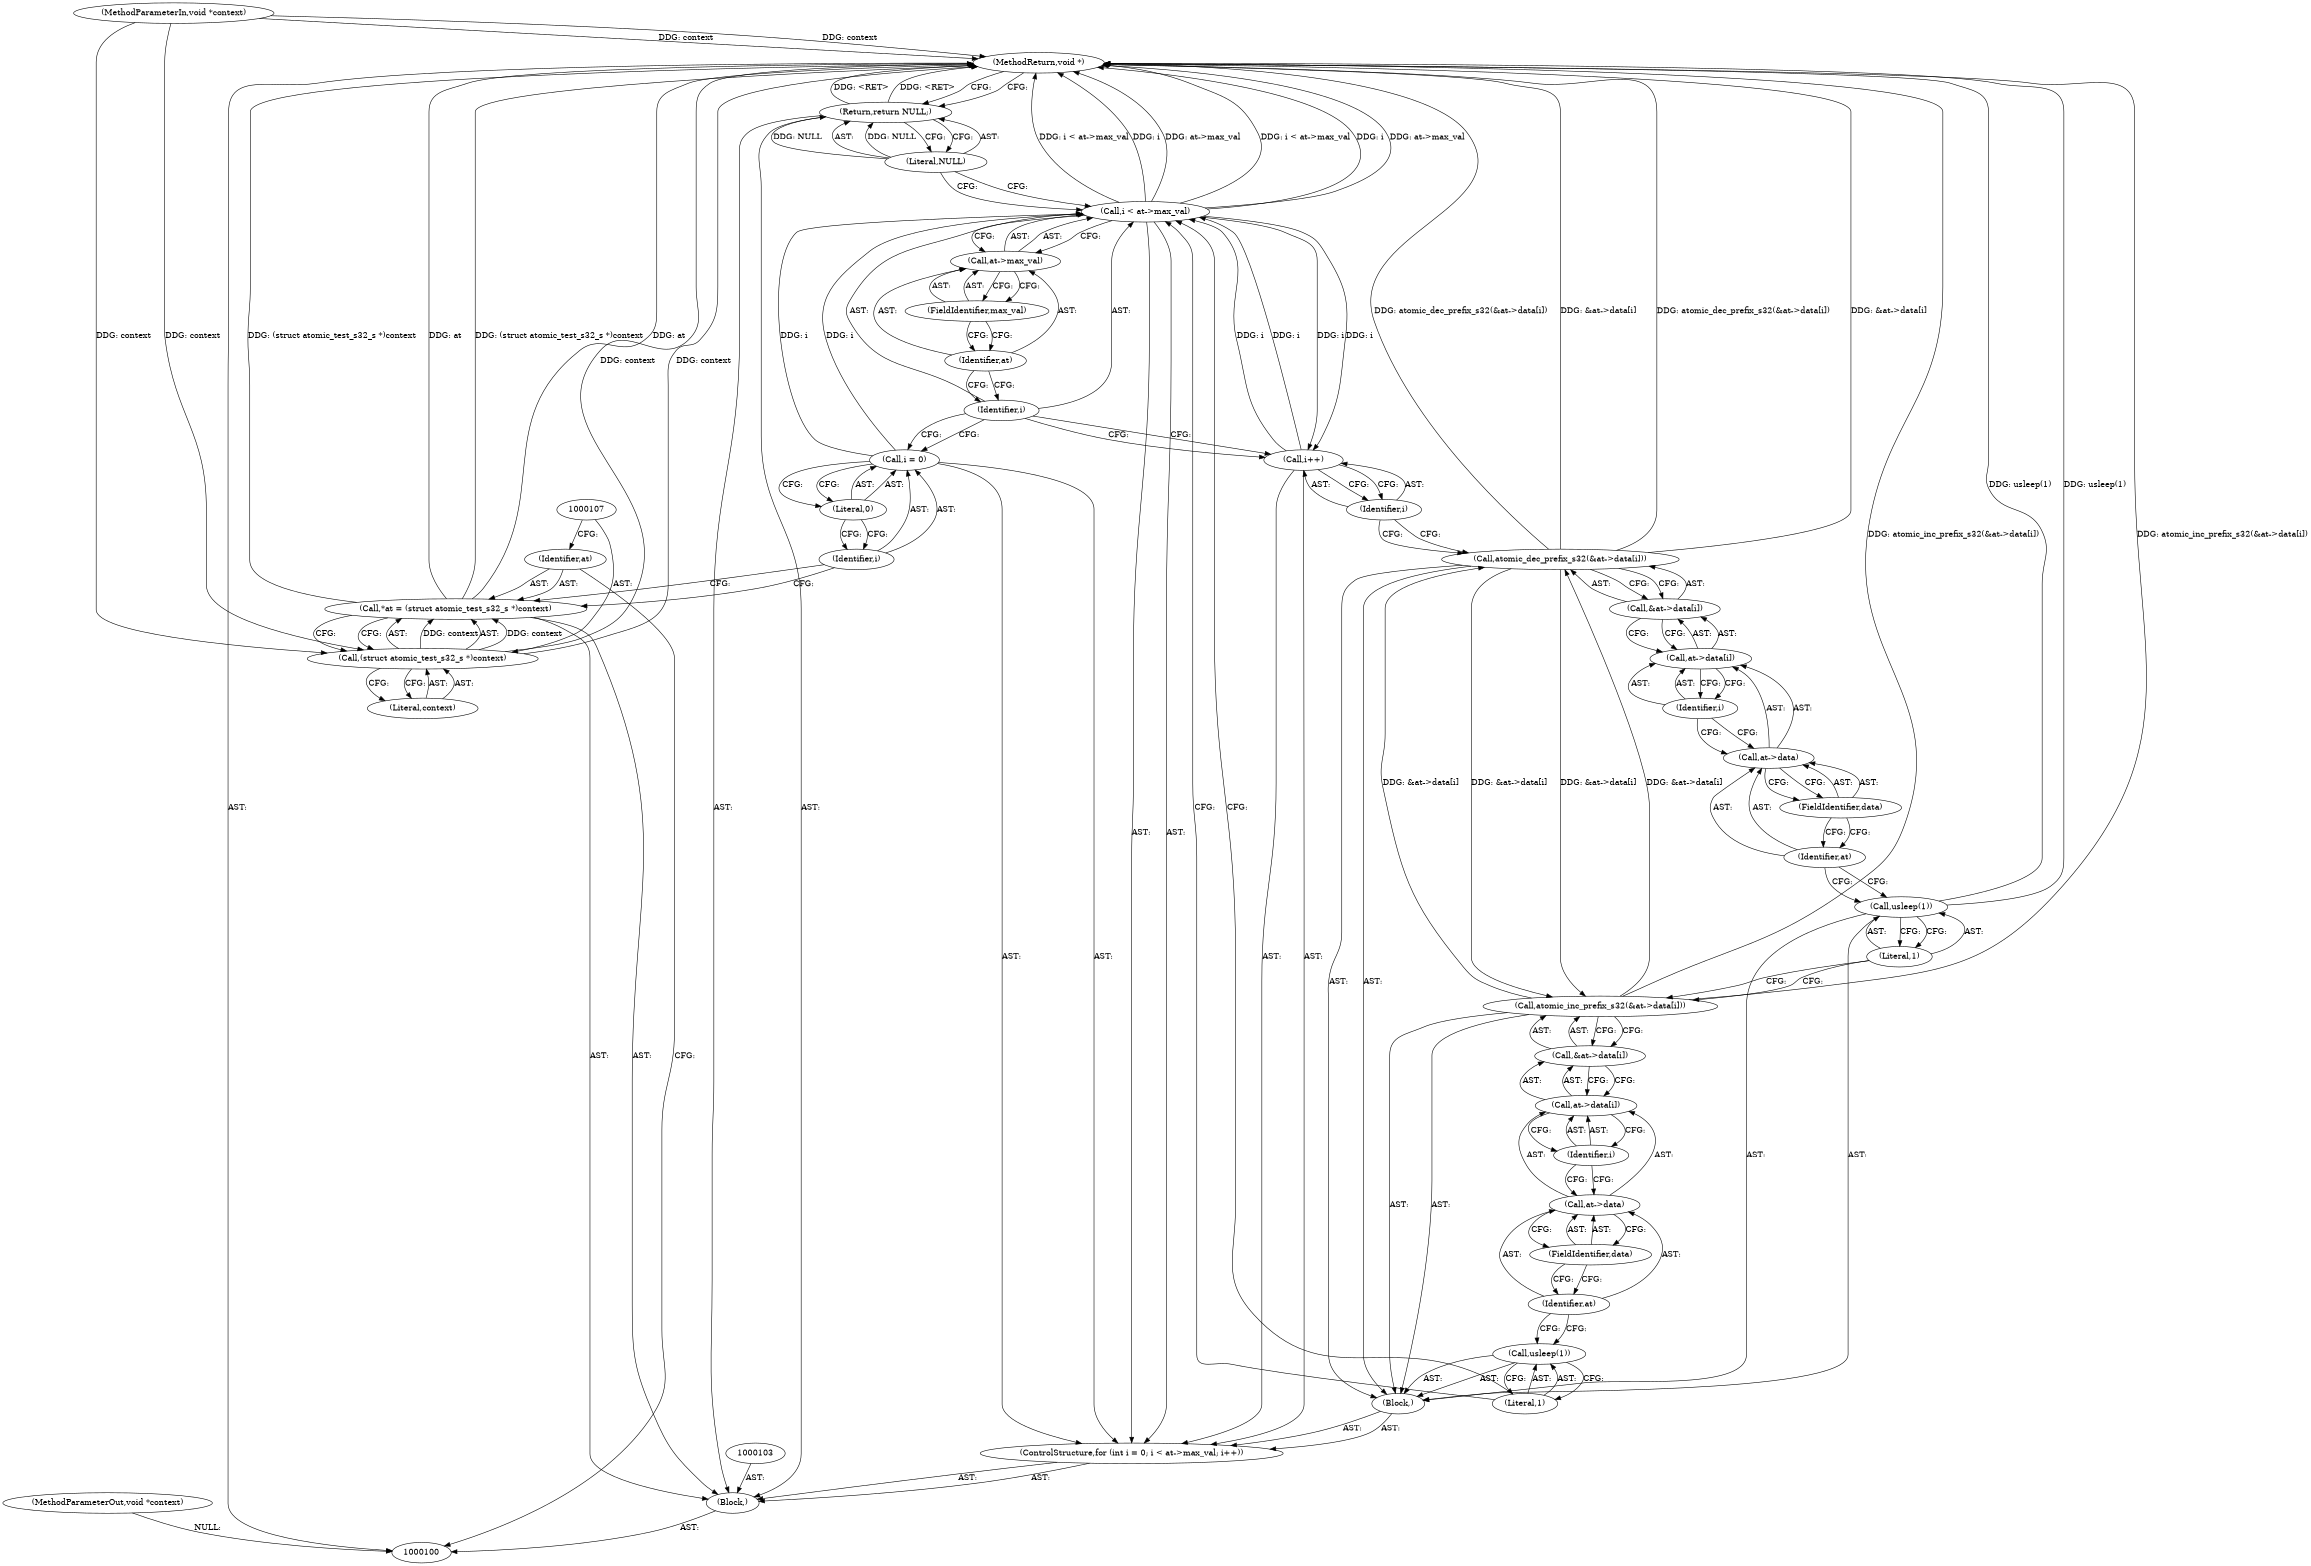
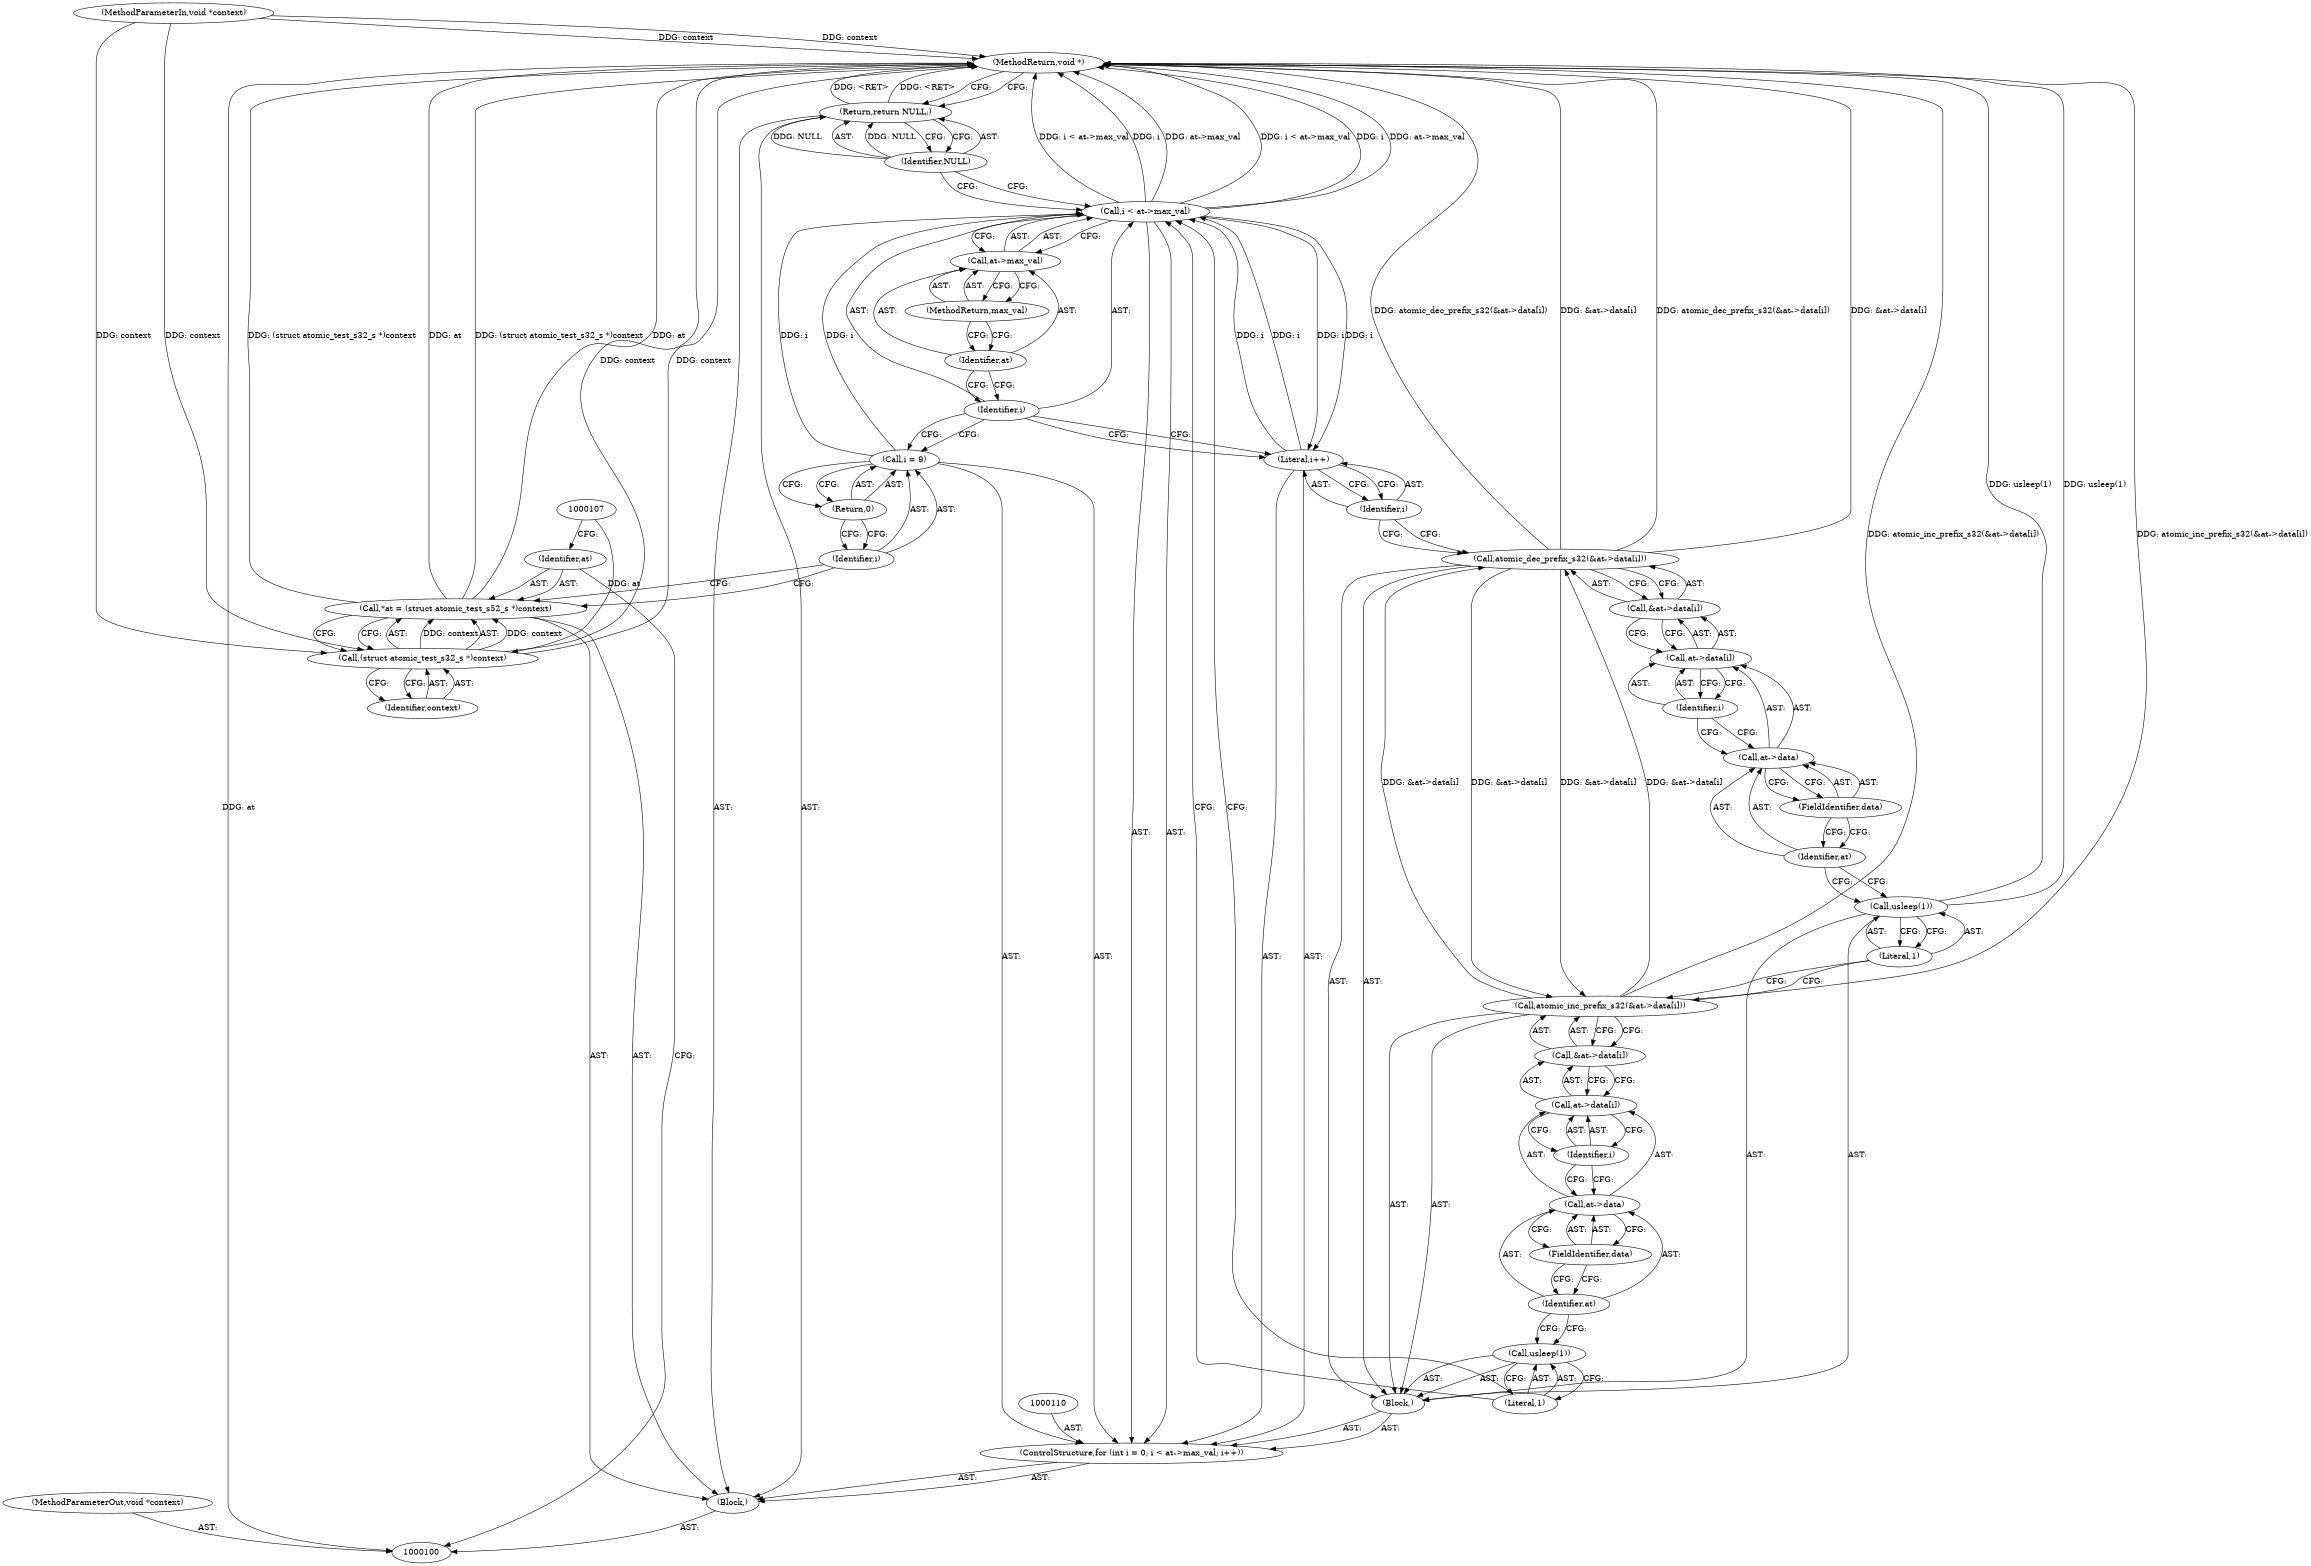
node "(Literal,NULL)": label "(Literal,NULL)" -> "(Identifier,NULL)"
node "(FieldIdentifier,max_val)": label "(FieldIdentifier,max_val)" -> "(MethodReturn,max_val)"
node "(Call,i = 0)": label "(Call,i = 0)" -> "(Call,i = 9)"
node "(Call,i++)": label "(Call,i++)" -> "(Literal,i++)"
node "(Literal,0)": label "(Literal,0)" -> "(Return,0)"
edge "1000107" -> "(Call,(struct atomic_test_s32_s *)context)": label "AST: " -> "DDG: at"
node "(Call,*at = (struct atomic_test_s32_s *)context)": label "(Call,*at = (struct atomic_test_s32_s *)context)" -> "(Call,*at = (struct atomic_test_s52_s *)context)"
node "(Literal,context)": label "(Literal,context)" -> "(Identifier,context)"
edge "(MethodReturn,void *)" -> "1000100": label "AST: " -> "DDG: at"
node "1000110": added
node "1000103": removed
edge "(MethodParameterOut,void *context)" -> "1000100": label "NULL: " -> "AST: "
